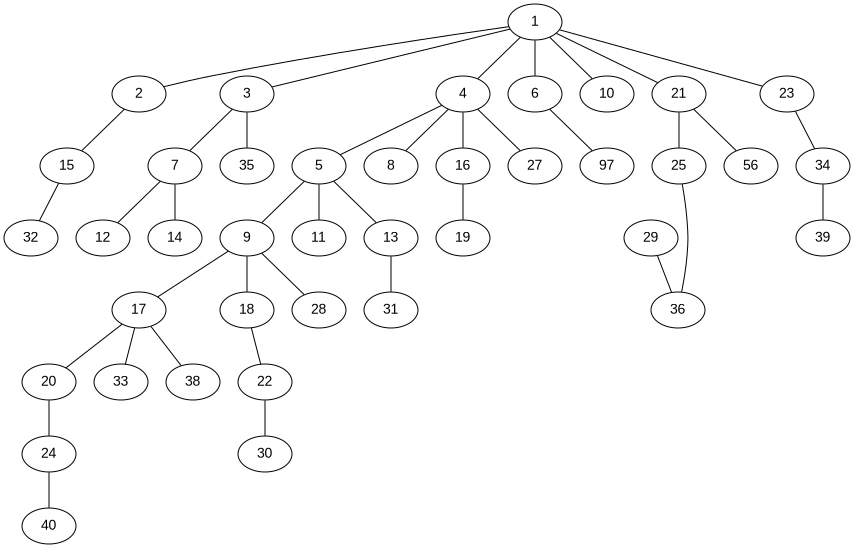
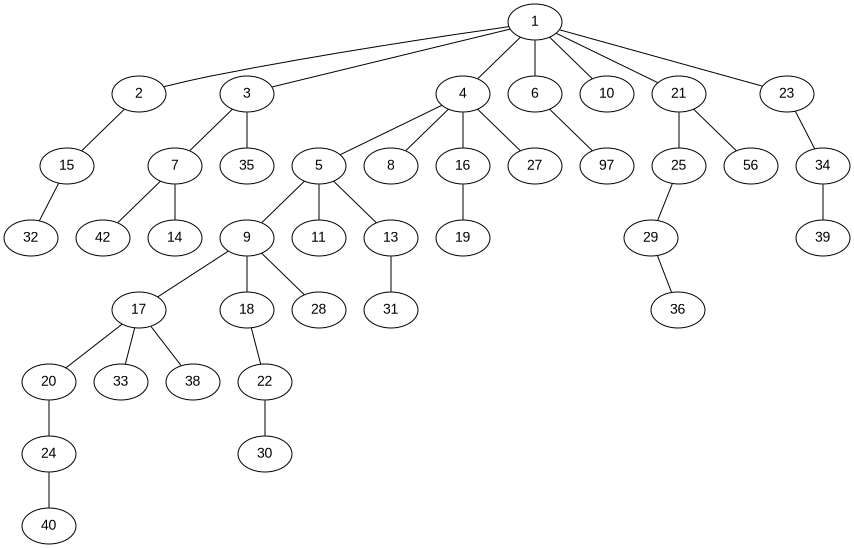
node "12": label "12" -> "42"
edge "25" -- "36": now "25" -- "29"
